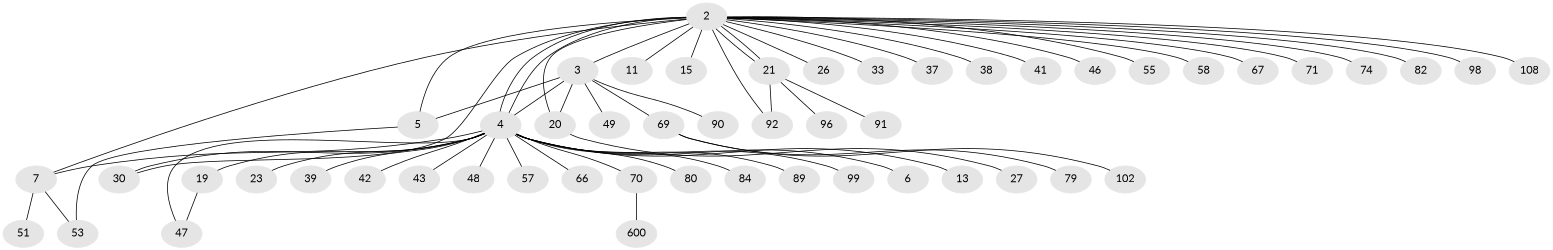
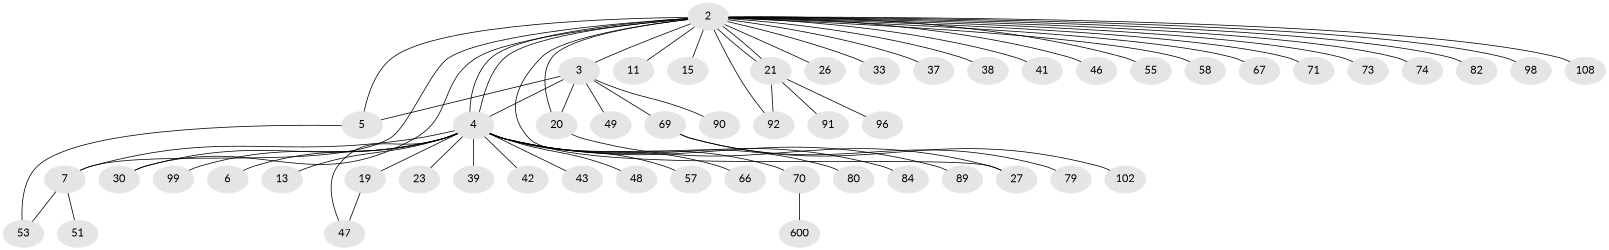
node "73": added
edge "2" -- "27": added
